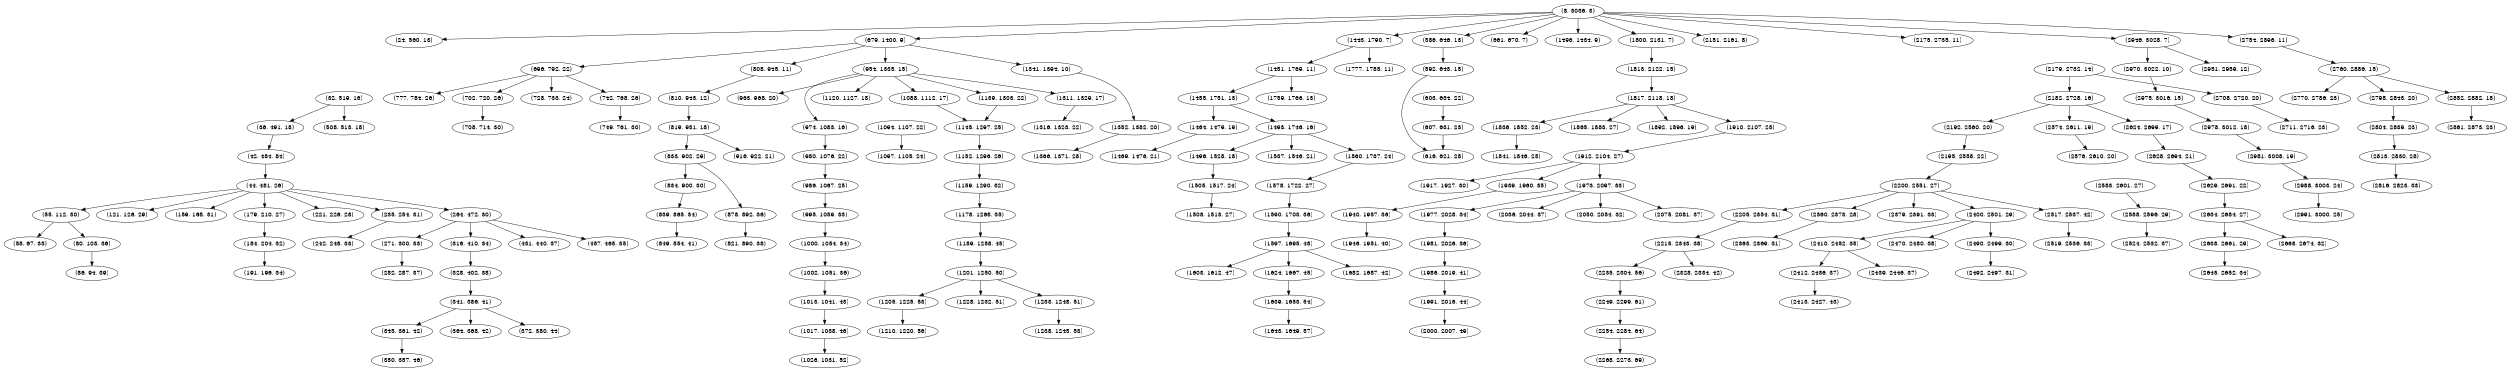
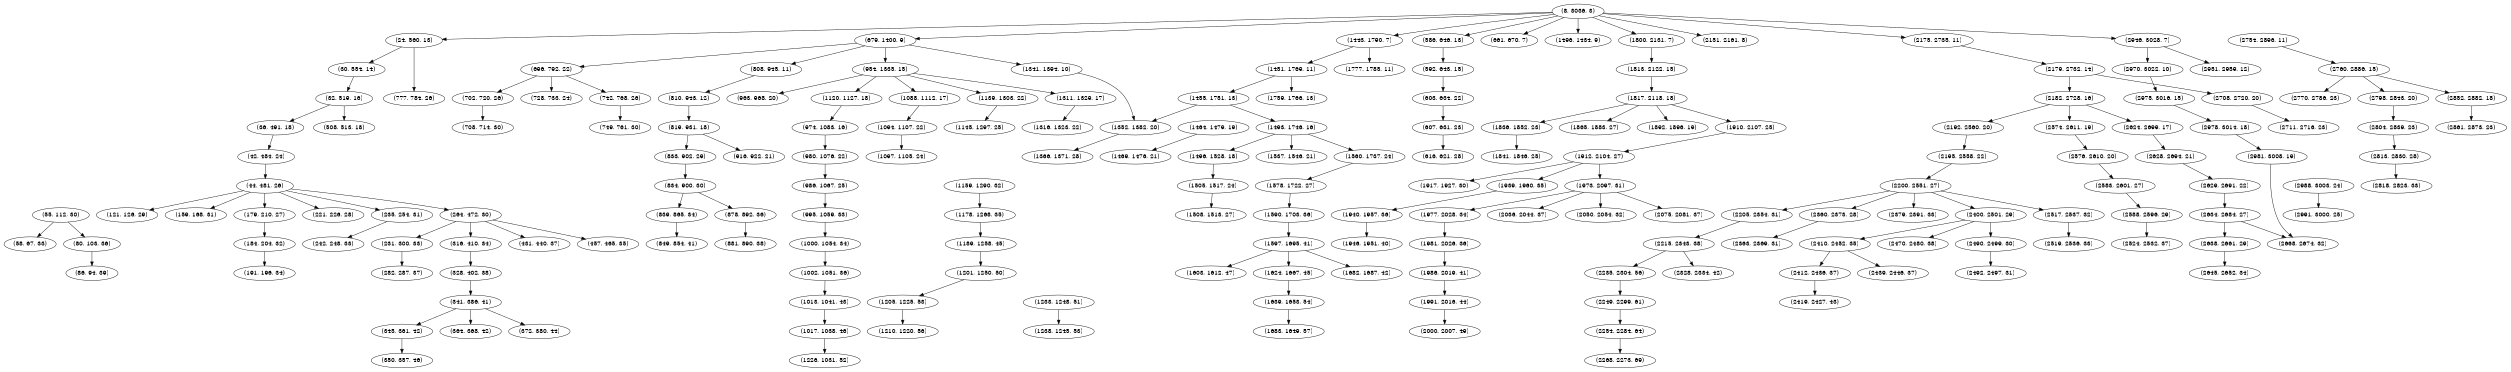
edge "(8, 3036, 3)" -> "(2754, 2896, 11)": removed
edge "(2175, 2735, 11)" -> "(2179, 2732, 14)": added
node "(30, 554, 14)": added
edge "(696, 792, 22)" -> "(777, 784, 26)": now "(24, 560, 13)" -> "(777, 784, 26)"
edge "(954, 1335, 15)" -> "(974, 1083, 16)": now "(1120, 1127, 18)" -> "(974, 1083, 16)"
edge "(1455, 1751, 13)" -> "(1464, 1479, 19)": now "(1455, 1751, 13)" -> "(1352, 1382, 20)"
edge "(592, 643, 15)" -> "(616, 621, 28)": now "(592, 643, 15)" -> "(603, 634, 22)"
edge "(1088, 1112, 17)" -> "(1145, 1297, 25)": now "(1088, 1112, 17)" -> "(1094, 1107, 22)"
node "(2978, 3012, 18)": label "(2978, 3012, 18)" -> "(2978, 3014, 18)"
node "(42, 484, 84)": label "(42, 484, 84)" -> "(42, 484, 24)"
node "(1152, 1296, 26)": removed
edge "(2576, 2610, 20)" -> "(2583, 2601, 27)": added
edge "(2981, 3008, 19)" -> "(2988, 3003, 24)": now "(2981, 3008, 19)" -> "(2668, 2674, 32)"
edge "(833, 902, 29)" -> "(878, 892, 36)": now "(834, 900, 30)" -> "(878, 892, 36)"
node "(1973, 2097, 33)": label "(1973, 2097, 33)" -> "(1973, 2097, 31)"
node "(2816, 2823, 33)": label "(2816, 2823, 33)" -> "(2818, 2823, 33)"
edge "(44, 481, 26)" -> "(55, 112, 30)": removed
node "(2517, 2537, 42)": label "(2517, 2537, 42)" -> "(2517, 2537, 32)"
node "(271, 300, 33)": label "(271, 300, 33)" -> "(231, 300, 33)"
node "(821, 890, 38)": label "(821, 890, 38)" -> "(881, 890, 38)"
node "(1597, 1695, 48)": label "(1597, 1695, 48)" -> "(1597, 1695, 41)"
edge "(1201, 1250, 50)" -> "(1233, 1248, 51)": removed
node "(1228, 1232, 51)": removed
node "(2413, 2427, 43)": label "(2413, 2427, 43)" -> "(2419, 2427, 43)"
node "(1643, 1649, 57)": label "(1643, 1649, 57)" -> "(1683, 1649, 57)"
node "(1026, 1031, 52)": label "(1026, 1031, 52)" -> "(1226, 1031, 52)"
